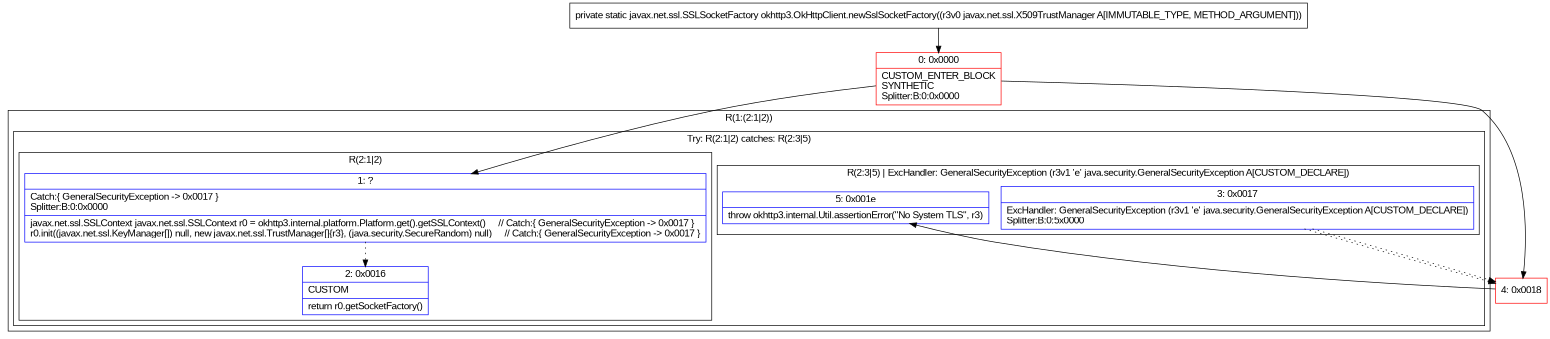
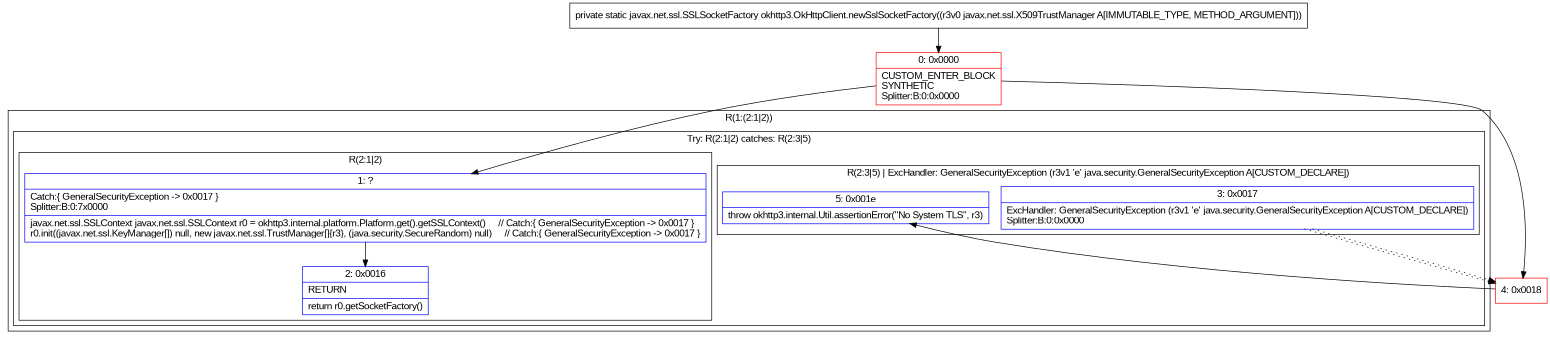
node "1: ?": text "Splitter:B:0:0x0000" -> "Splitter:B:0:7x0000"
node "3: 0x0017": text "Splitter:B:0:5x0000" -> "Splitter:B:0:0x0000"
edge "1: ?" -> "2: 0x0016": style dotted -> solid
node "2: 0x0016": text "CUSTOM" -> "RETURN"
